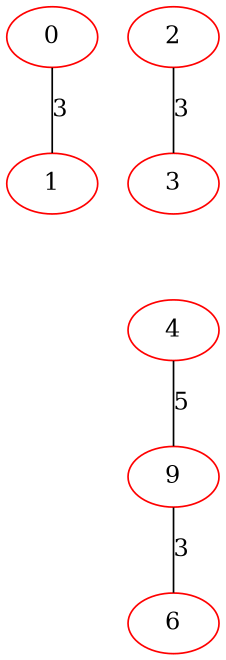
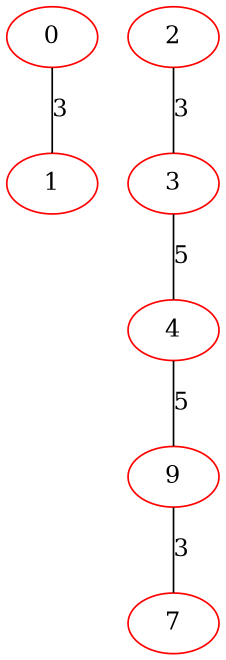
edge "3" -- "4": added, label "5"
node "6": label "6" -> "7"
